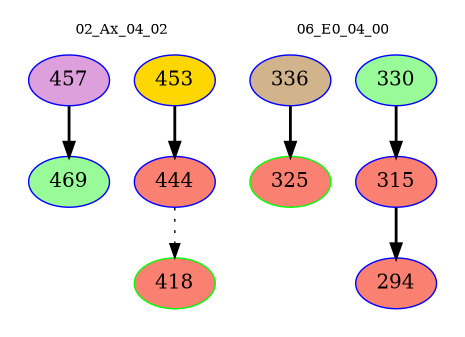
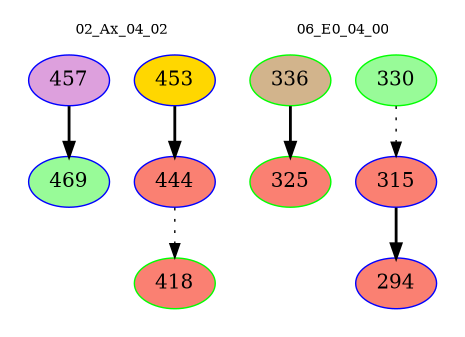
node "336": color blue -> green
node "330": color blue -> green
edge "330" -> "315": style bold -> dotted
